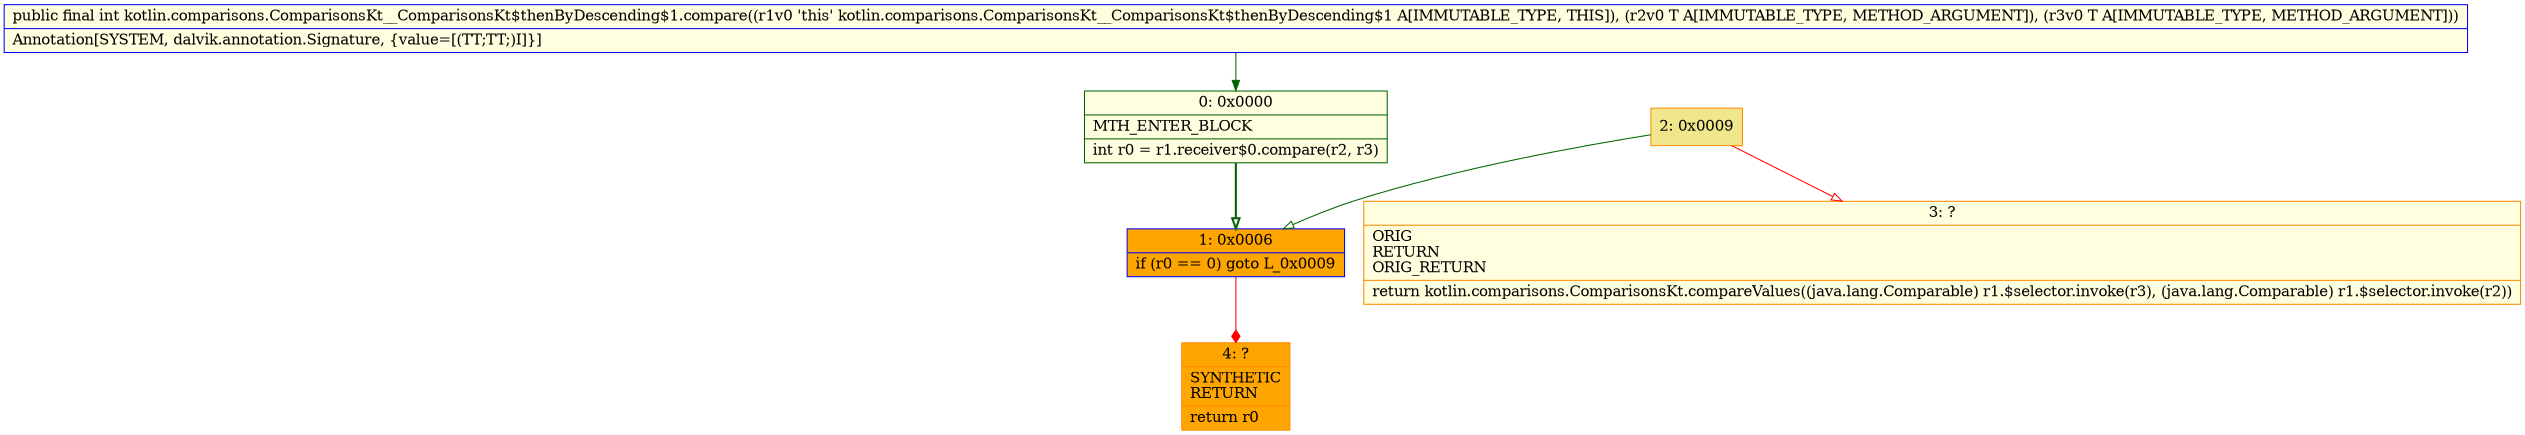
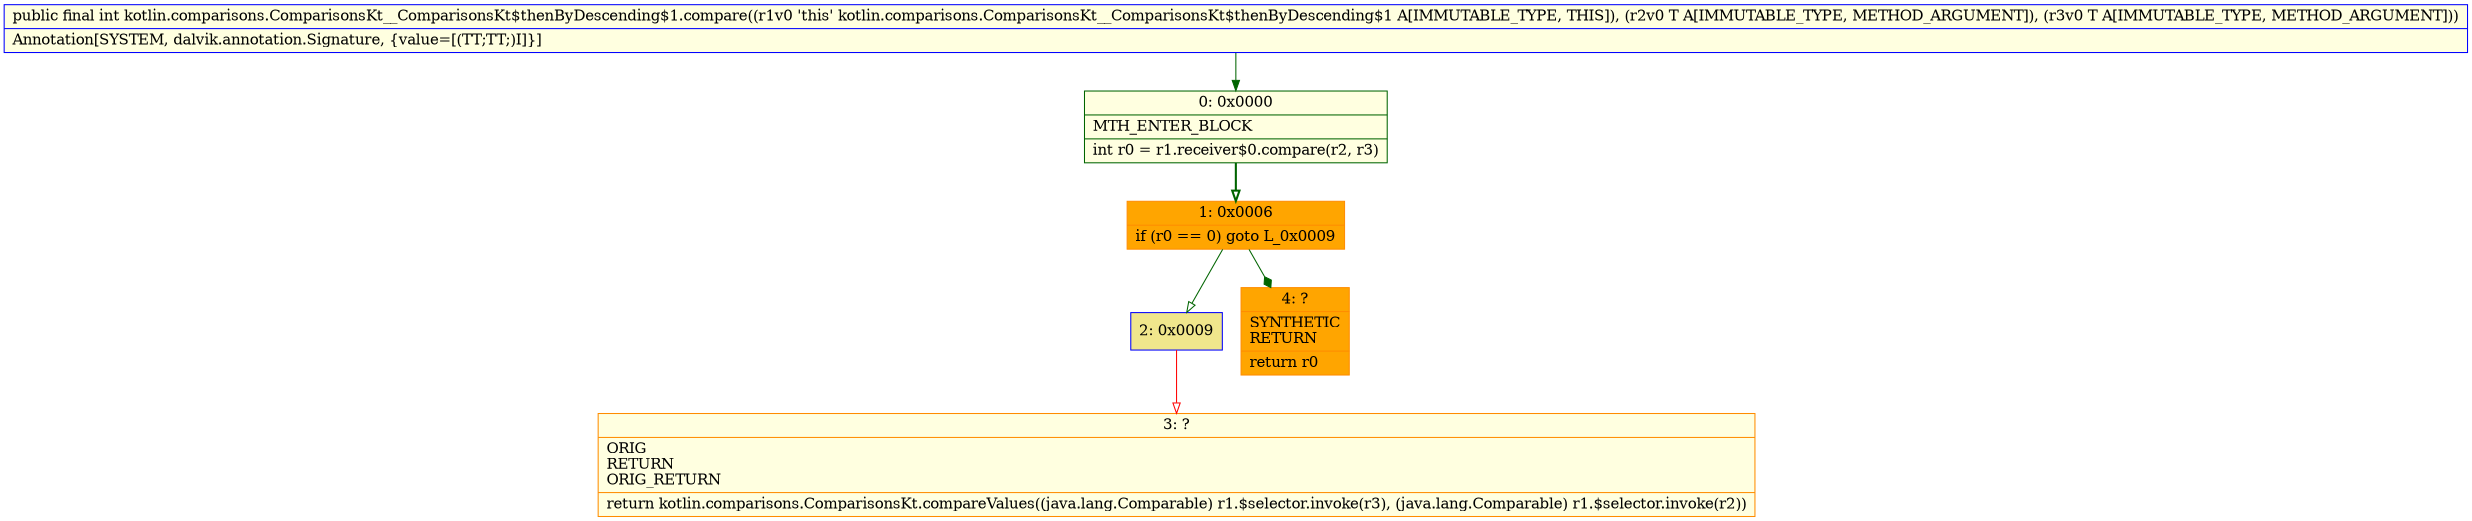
node "2: 0x0009": color darkorange -> blue
edge "2: 0x0009" -> "1: 0x0006": reversed
node "1: 0x0006": color blue -> darkorange
edge "1: 0x0006" -> "4: ?": color red -> darkgreen
